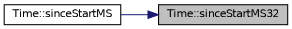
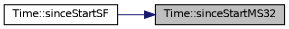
node "Time::sinceStartMS": label "Time::sinceStartMS" -> "Time::sinceStartSF"
